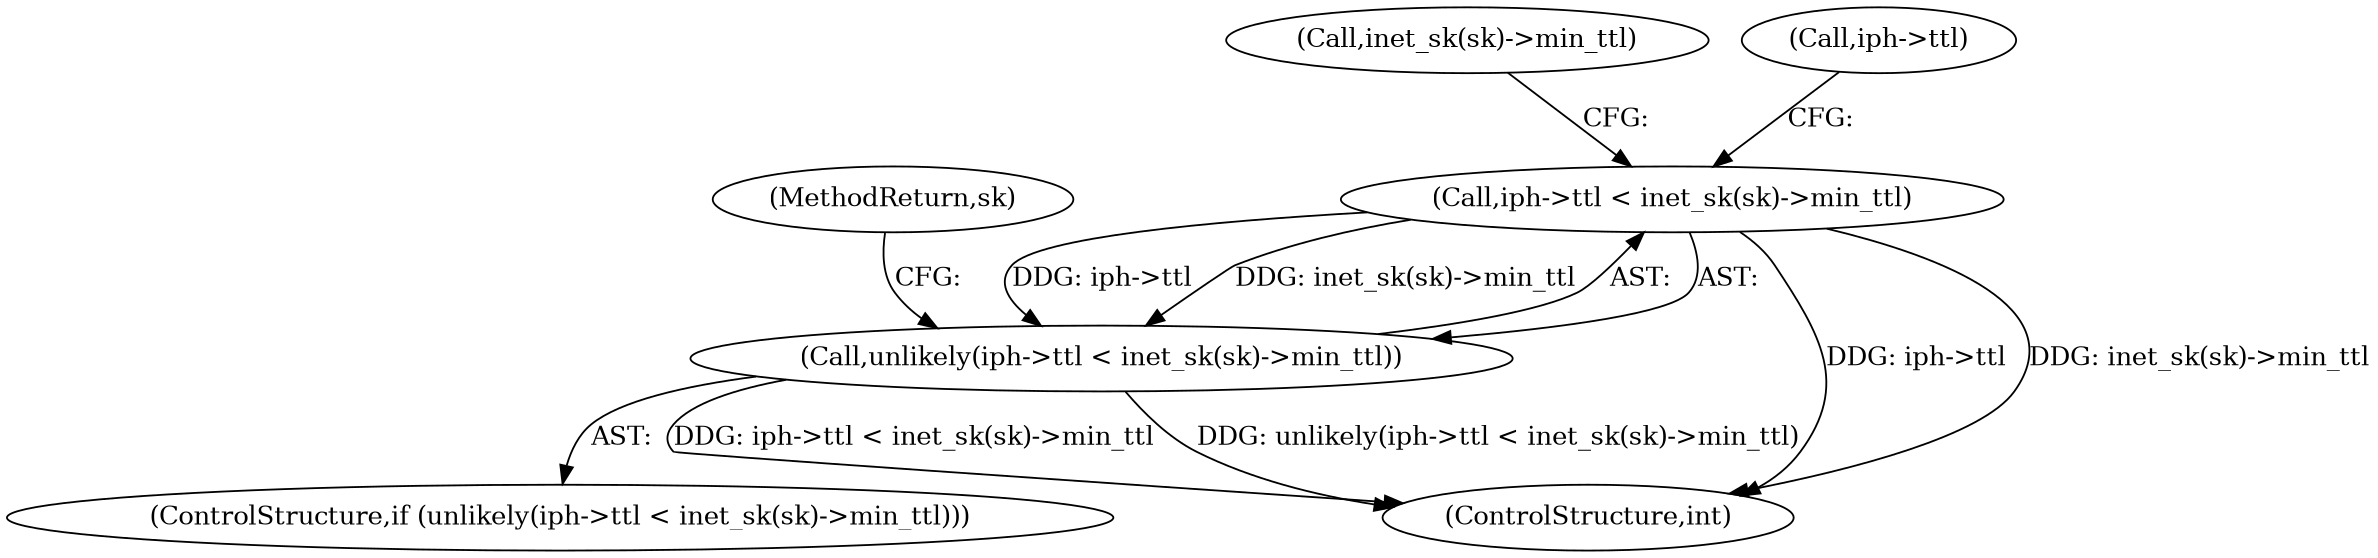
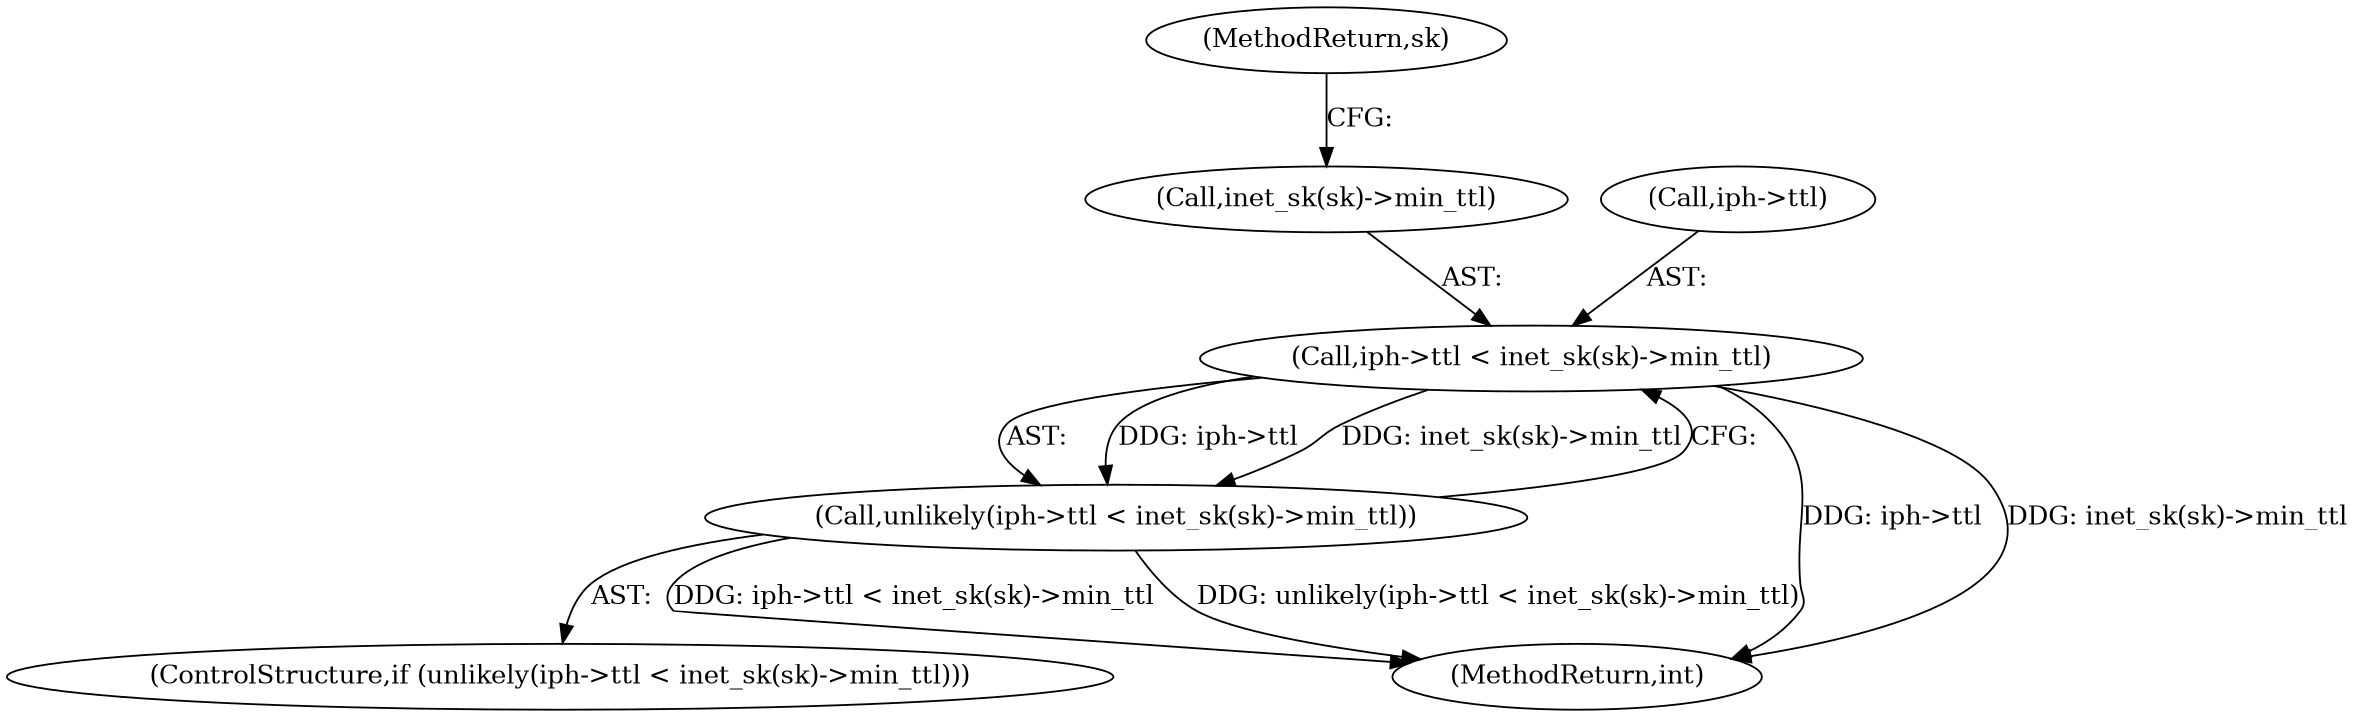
edge "(Call,inet_sk(sk)->min_ttl)" -> "(Call,iph->ttl < inet_sk(sk)->min_ttl)": label "CFG: " -> "AST: "
edge "(Call,iph->ttl)" -> "(Call,iph->ttl < inet_sk(sk)->min_ttl)": label "CFG: " -> "AST: "
edge "(Call,unlikely(iph->ttl < inet_sk(sk)->min_ttl))" -> "(Call,iph->ttl < inet_sk(sk)->min_ttl)": label "AST: " -> "CFG: "
edge "(MethodReturn,sk)" -> "(Call,unlikely(iph->ttl < inet_sk(sk)->min_ttl))": now "(MethodReturn,sk)" -> "(Call,inet_sk(sk)->min_ttl)"
node "(ControlStructure,int)": label "(ControlStructure,int)" -> "(MethodReturn,int)"
